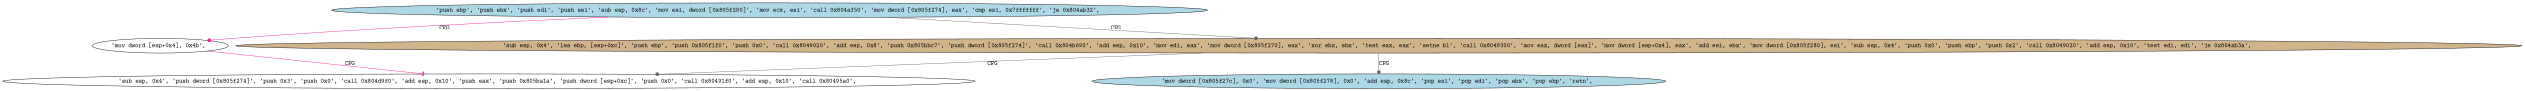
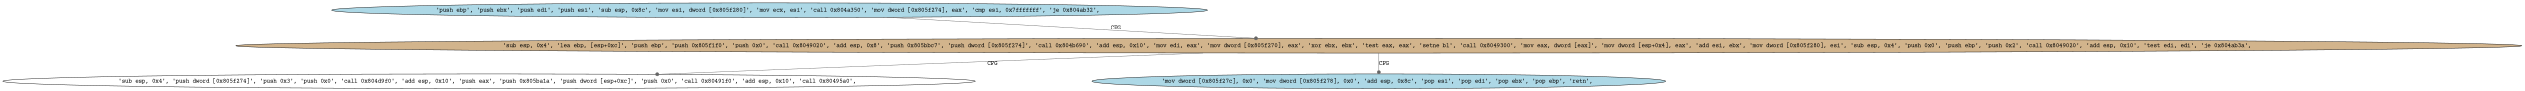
node "'mov dword [esp+0x4], 0x4b',": removed
